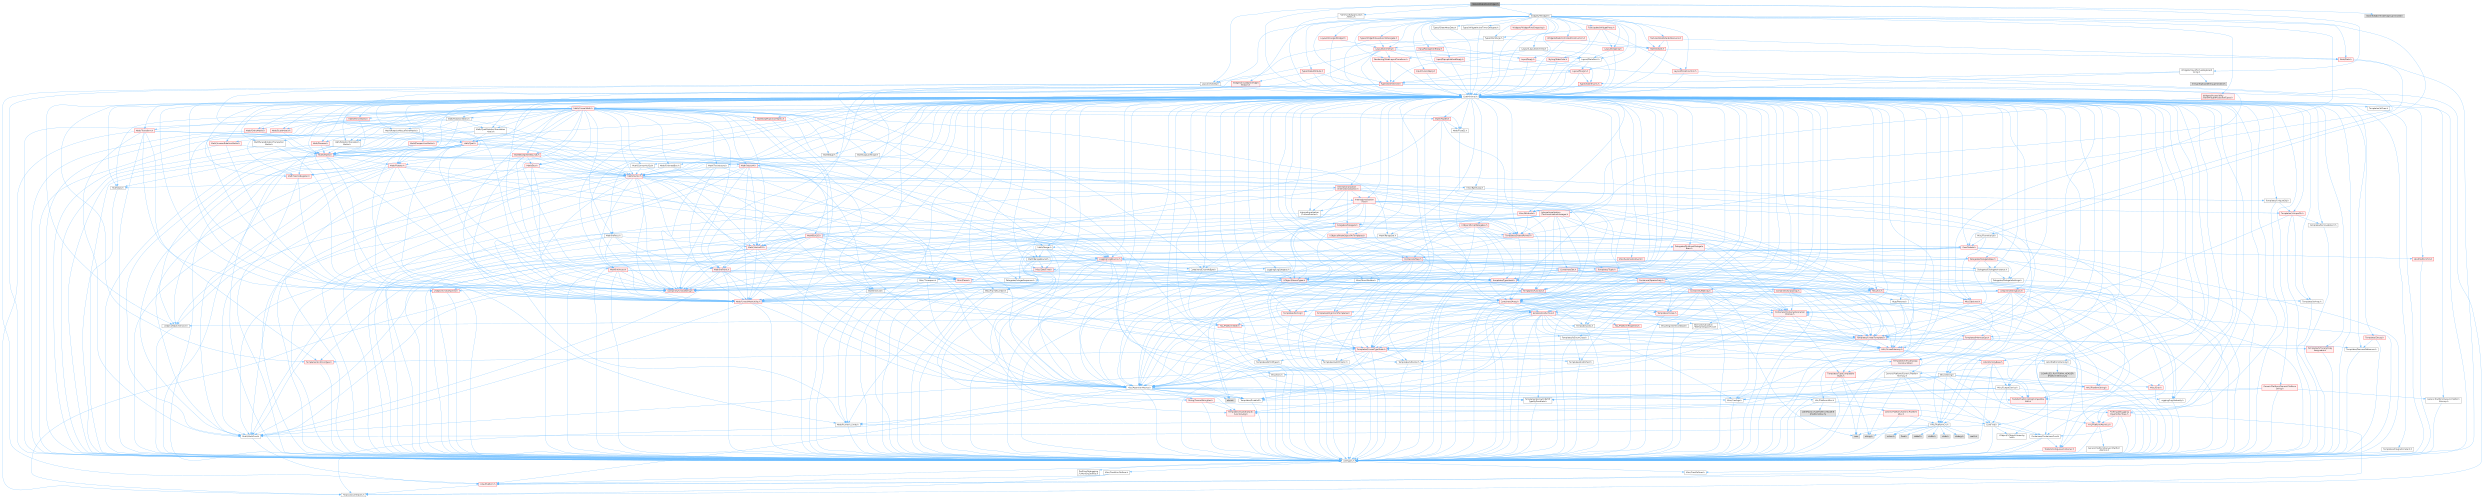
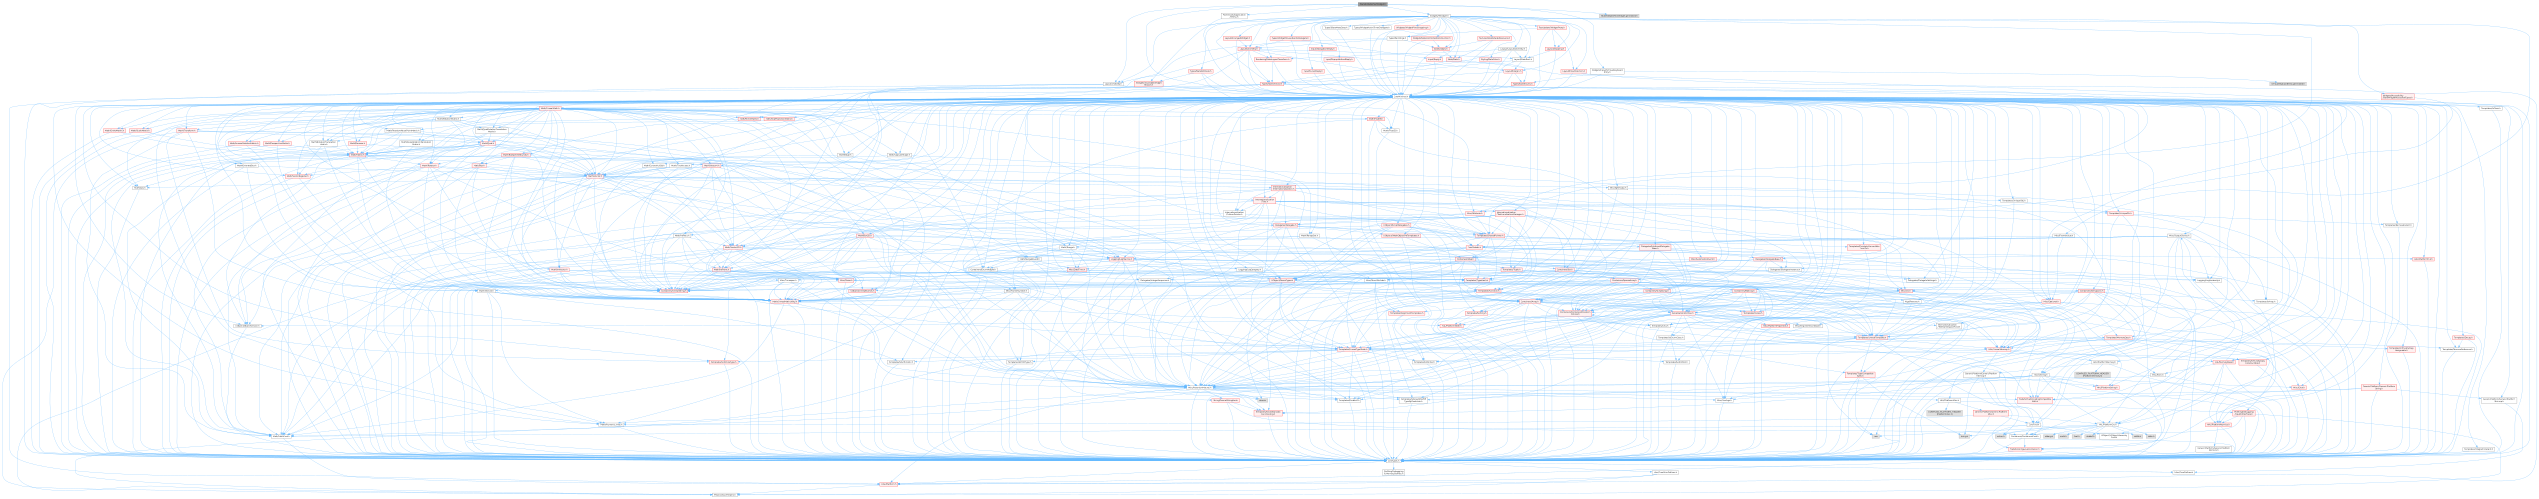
node "Templates/PointerIsConvertible FromTo.h": added
edge "CoreGlobals.h" -> "Misc/OutputDevice.h": reversed
